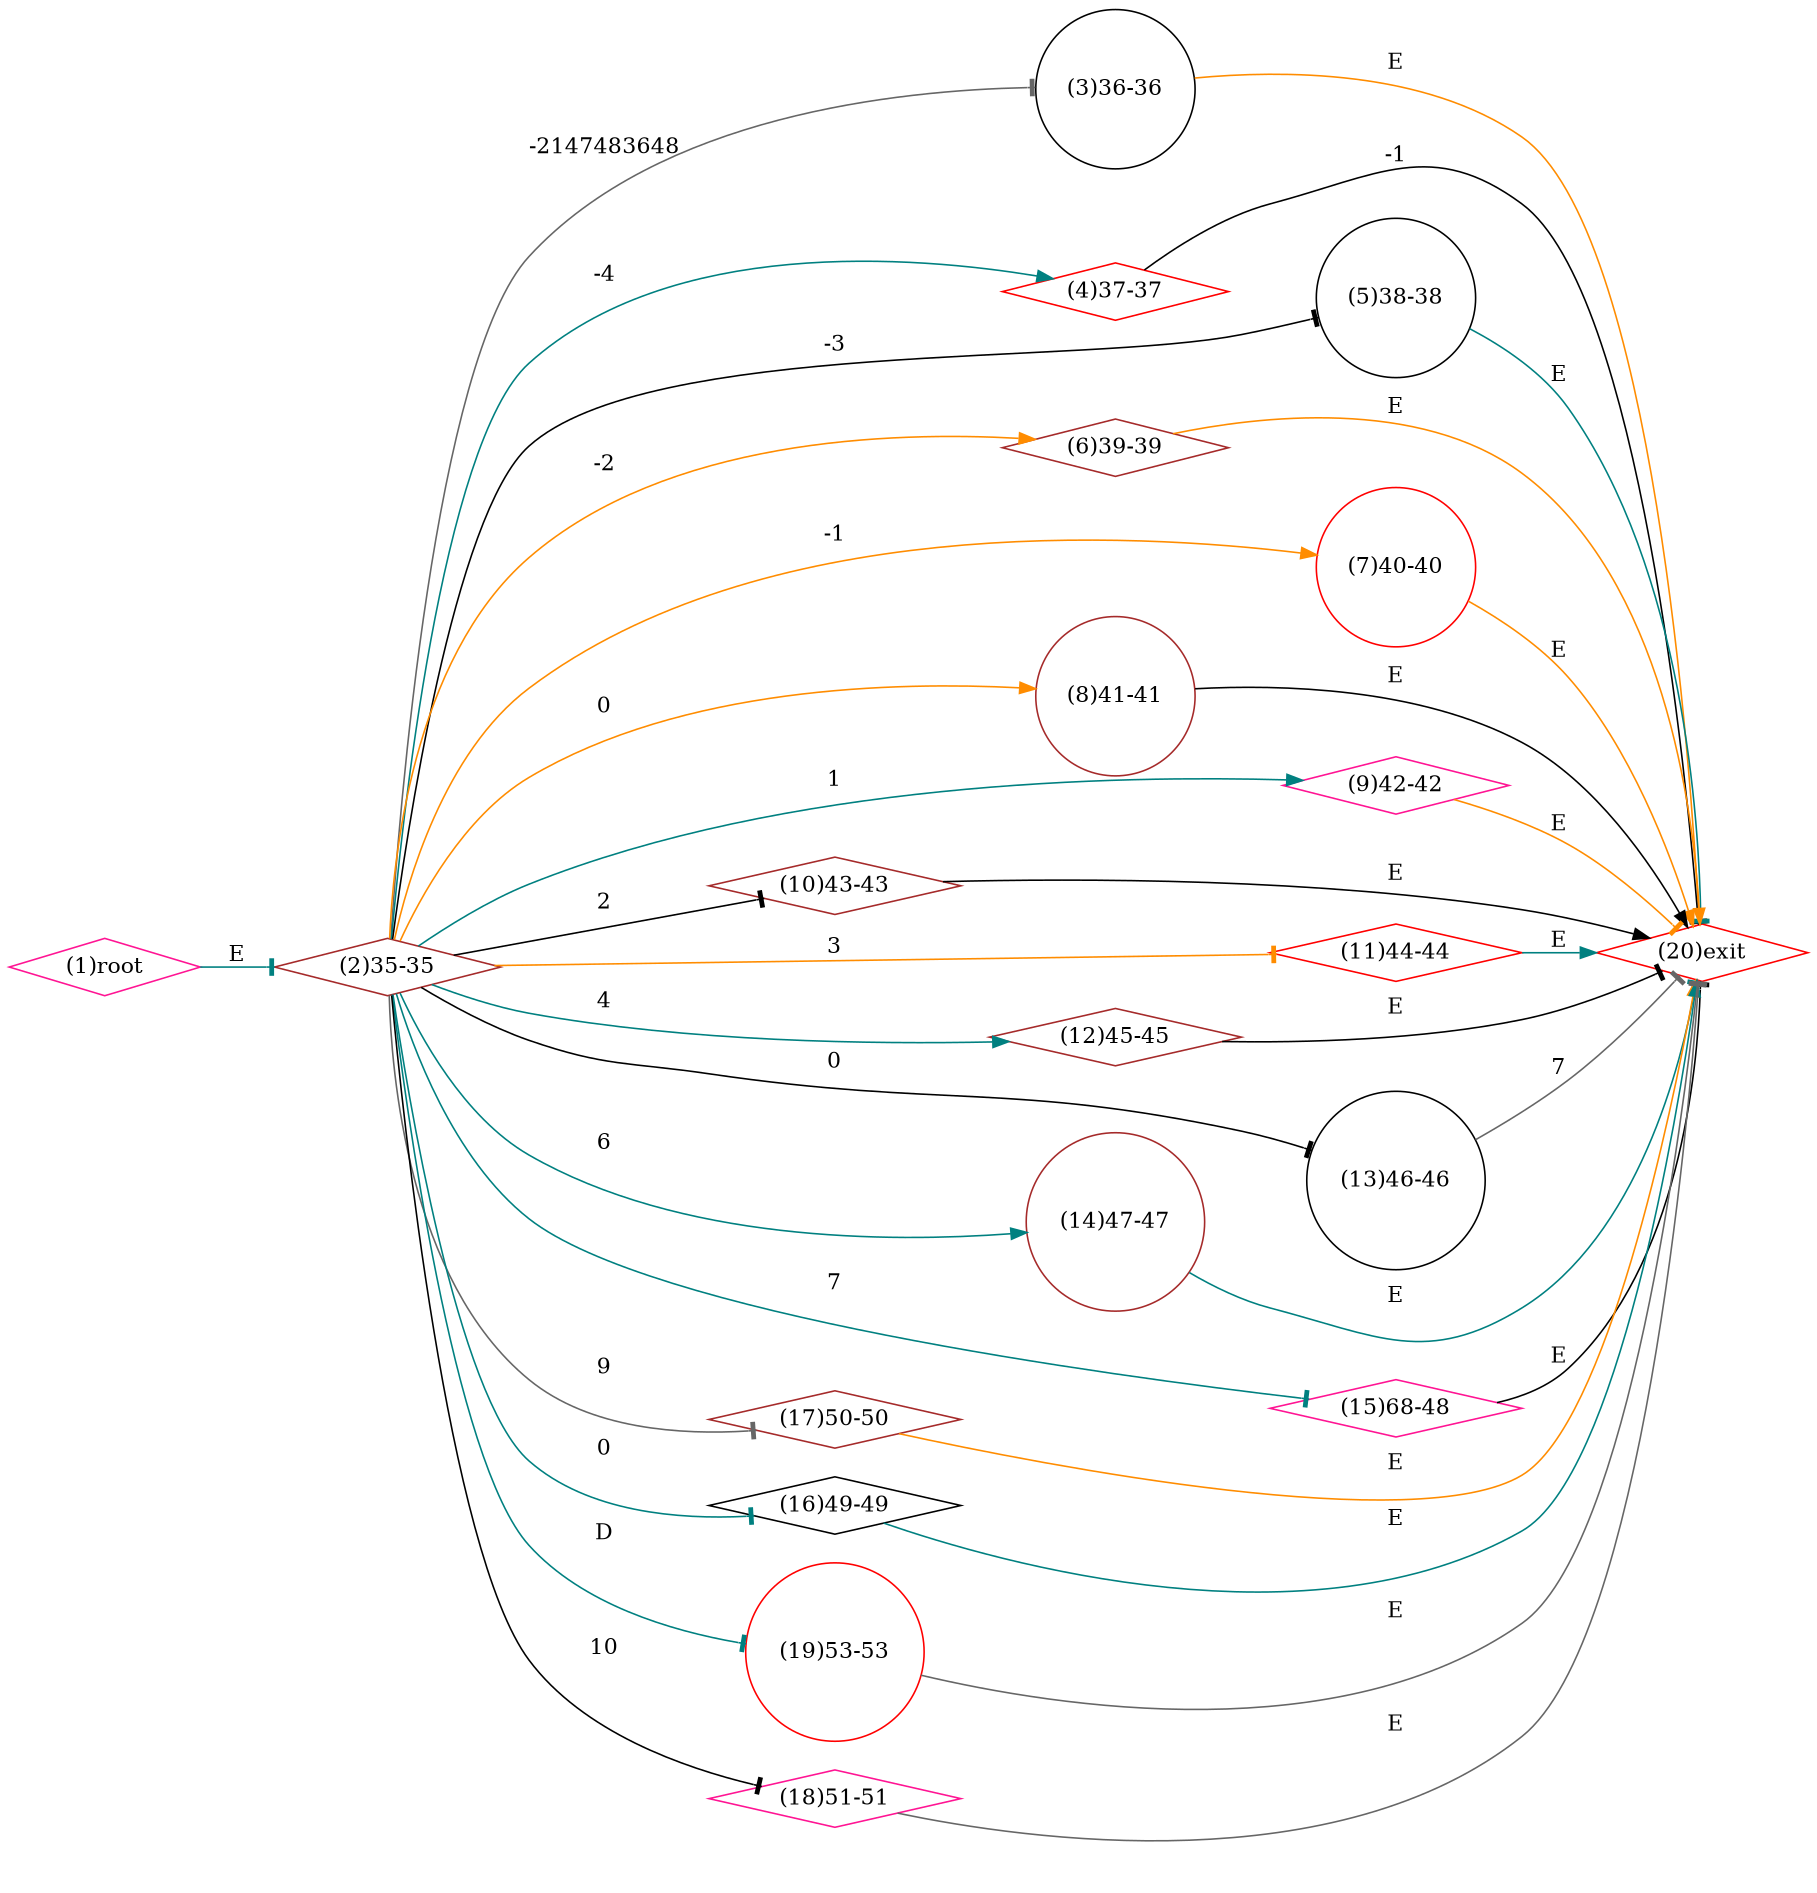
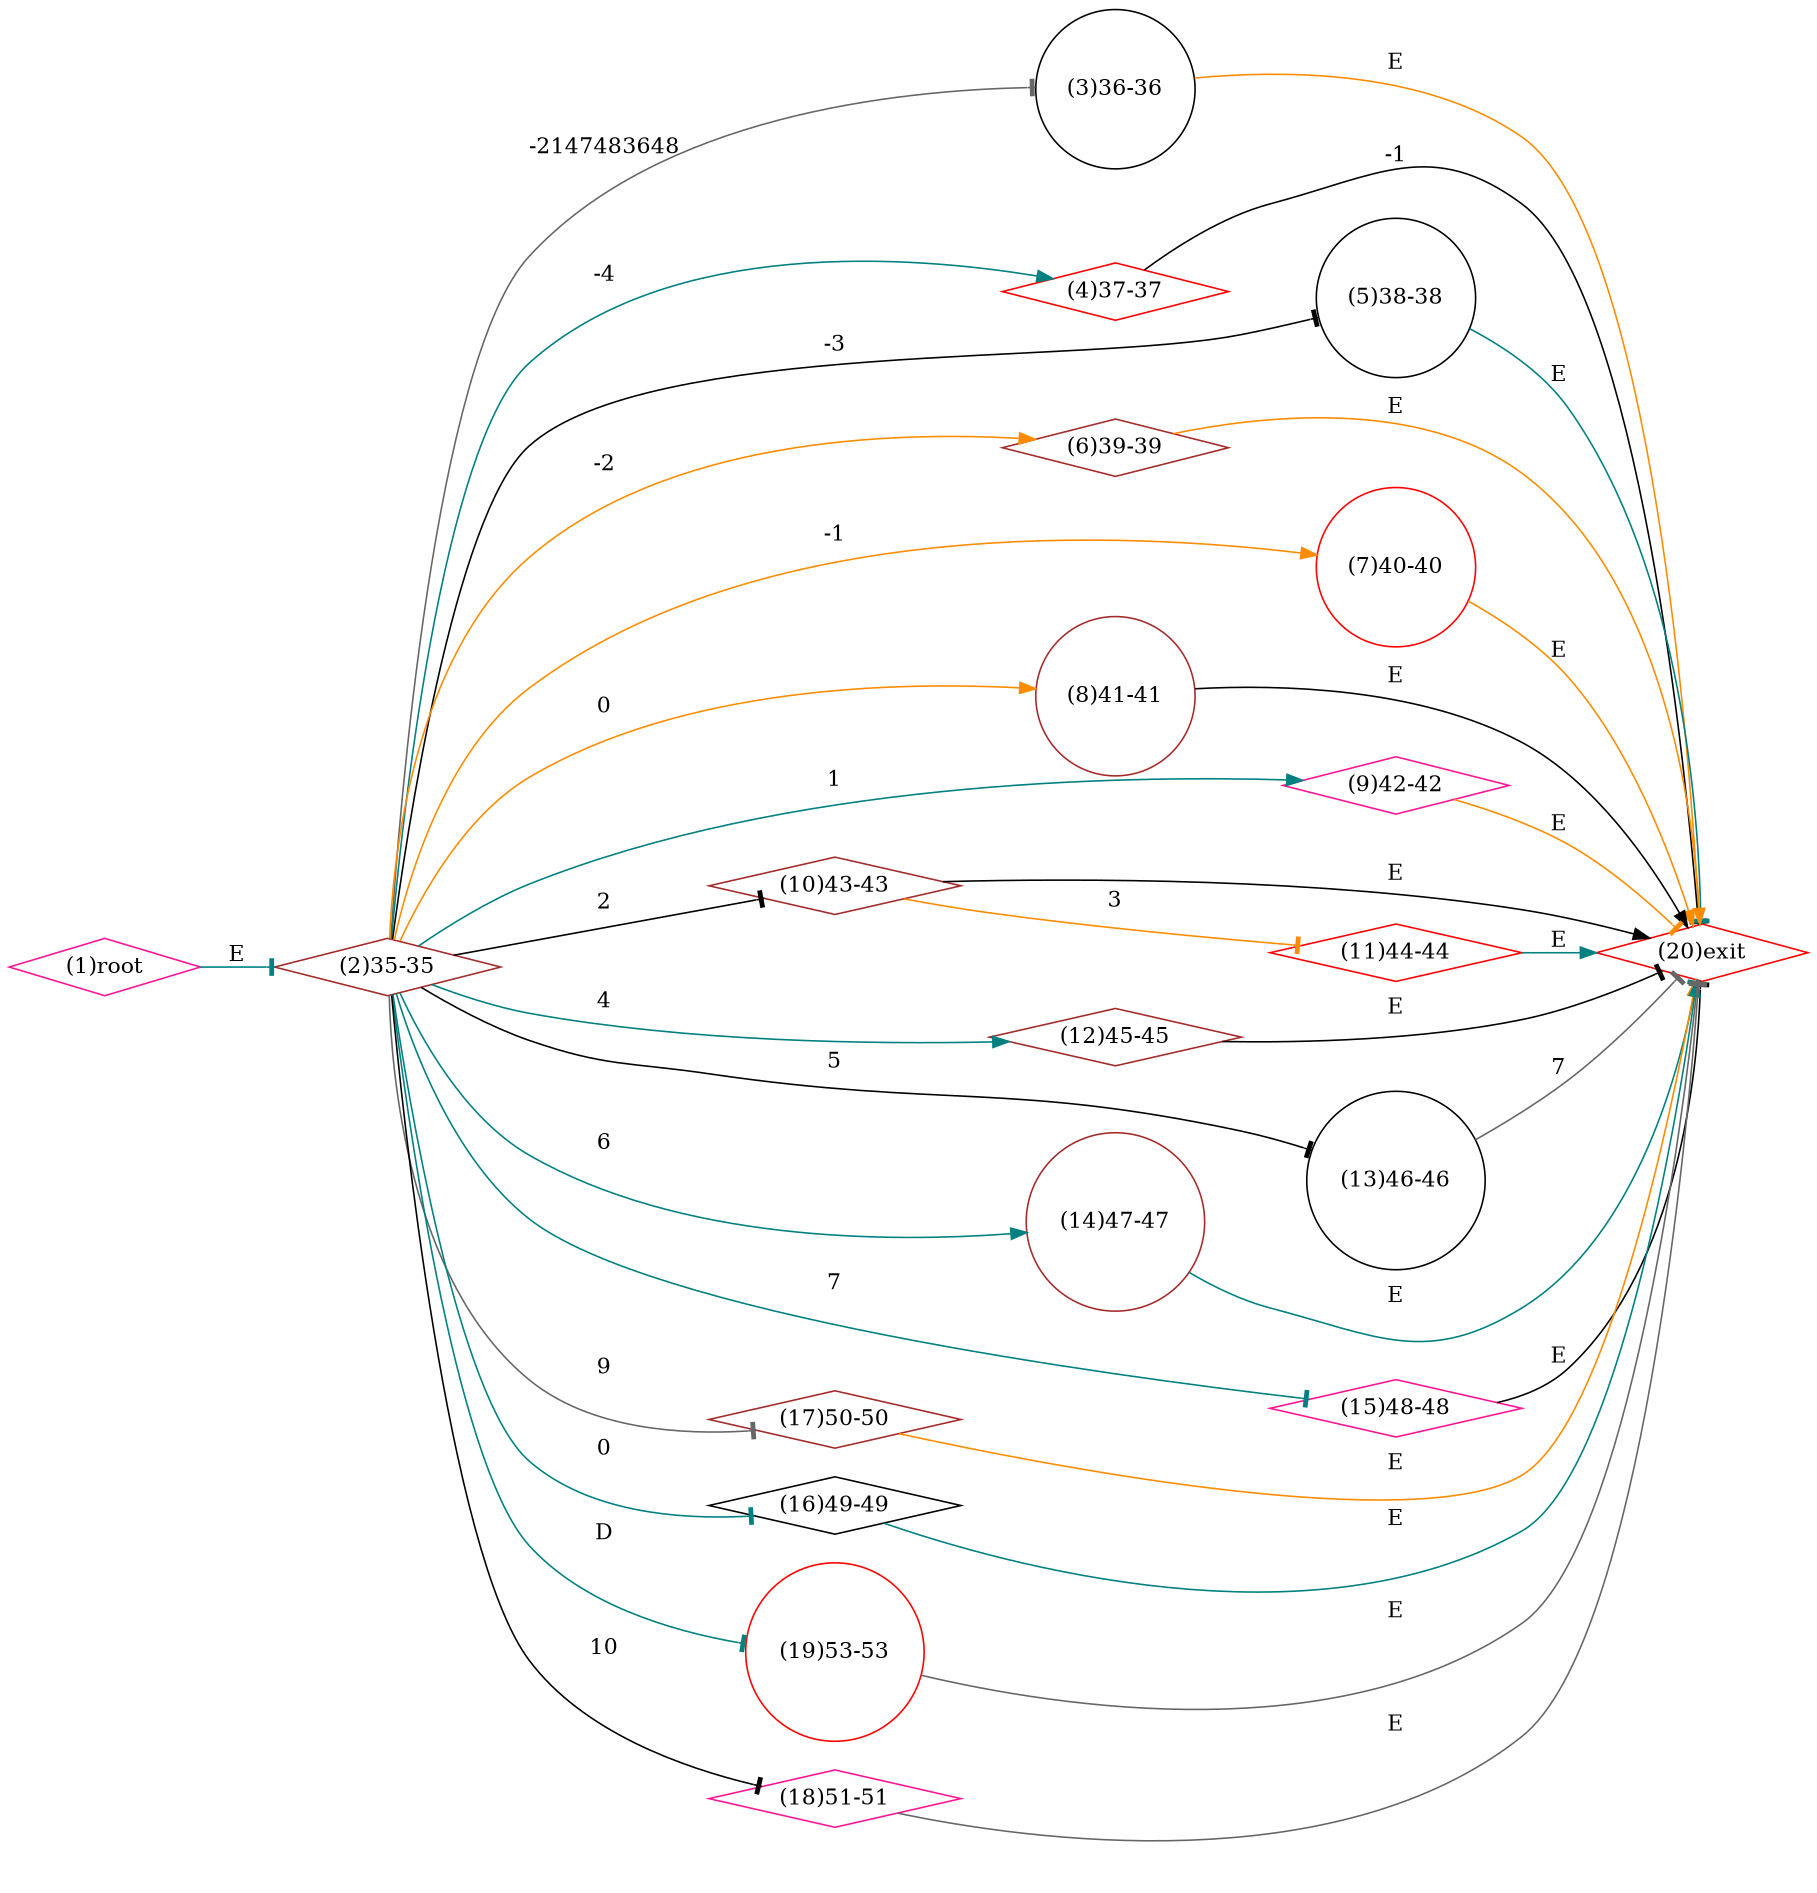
edge "(2)35-35" -> "(11)44-44": now "(10)43-43" -> "(11)44-44"
edge "(2)35-35" -> "(13)46-46": label "0" -> "5"
node "(15)68-48": label "(15)68-48" -> "(15)48-48"
